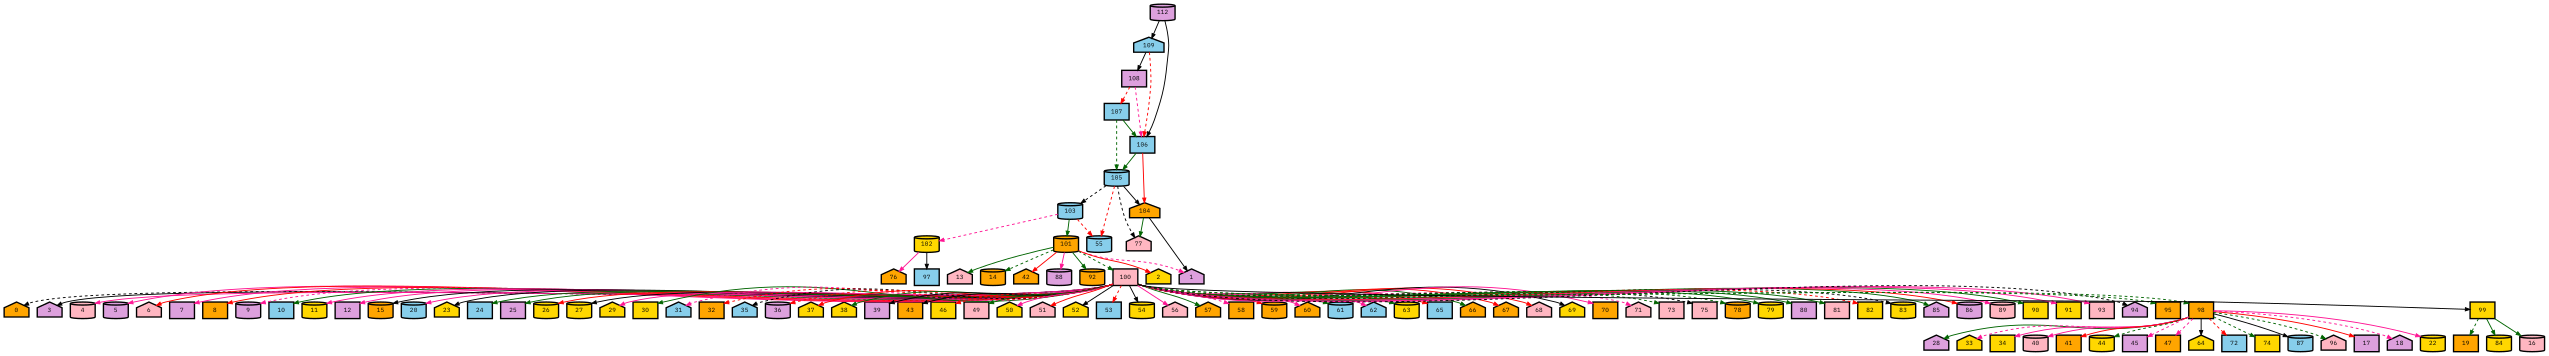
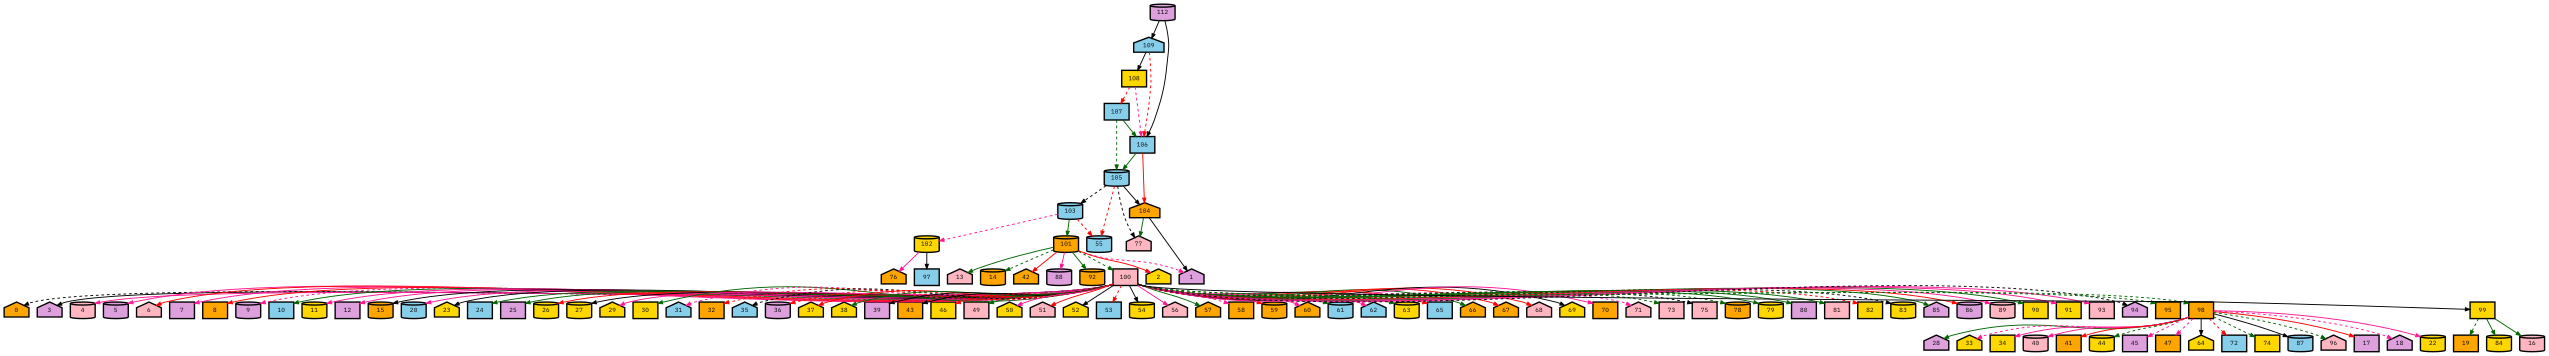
node "108": fillcolor plum -> gold
